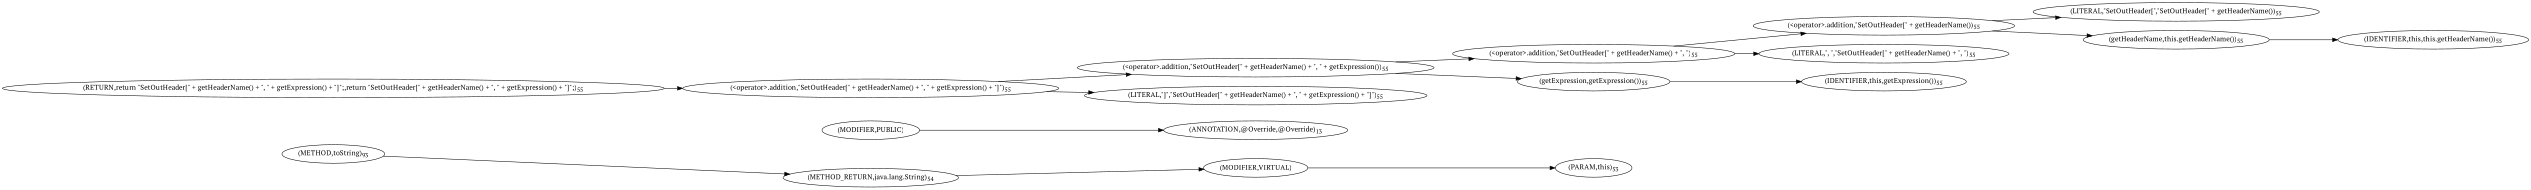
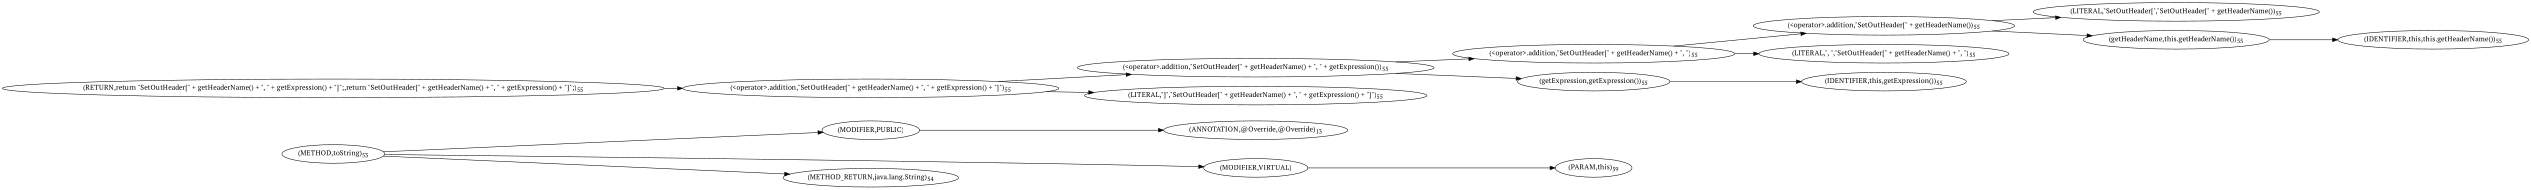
edge "(METHOD,toString)" -> "(MODIFIER,PUBLIC)": added
node "(METHOD,toString)": text "93" -> "53"
node "(PARAM,this)": text "53" -> "59"
edge "(METHOD_RETURN,java.lang.String)" -> "(MODIFIER,VIRTUAL)": now "(METHOD,toString)" -> "(MODIFIER,VIRTUAL)"
